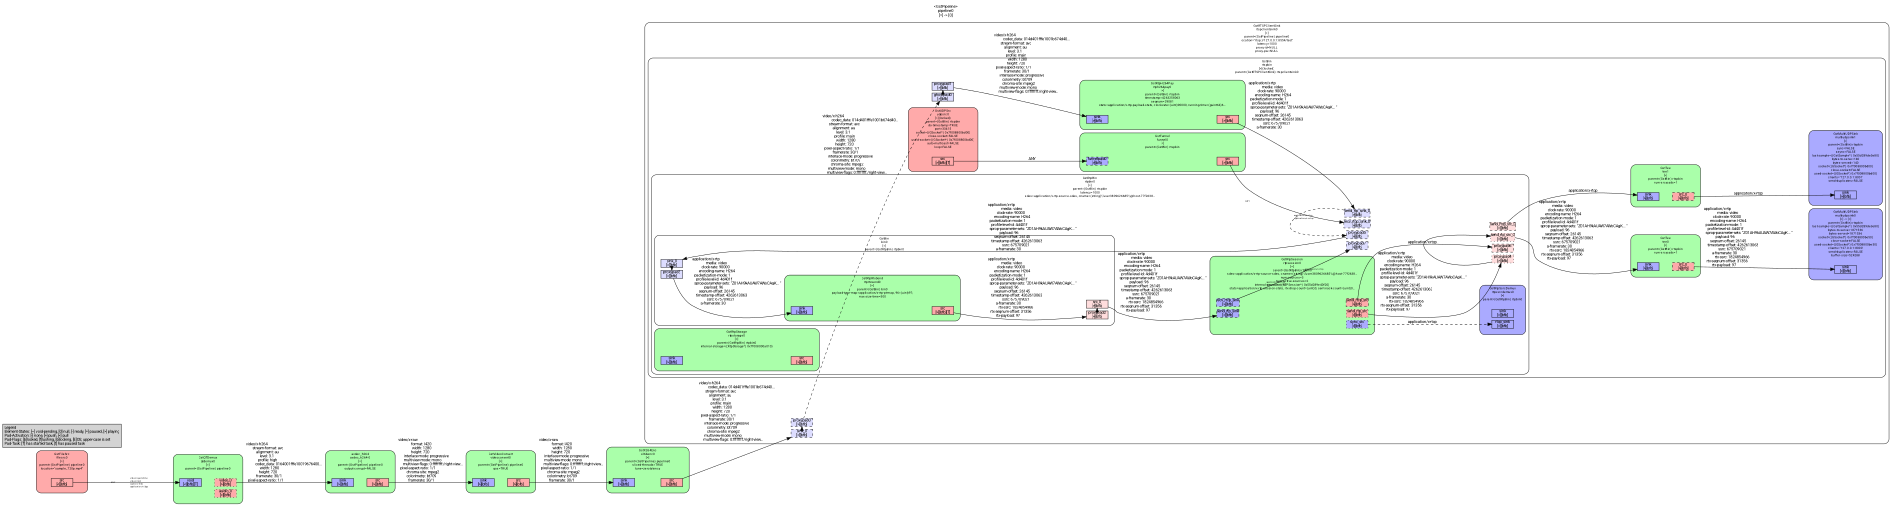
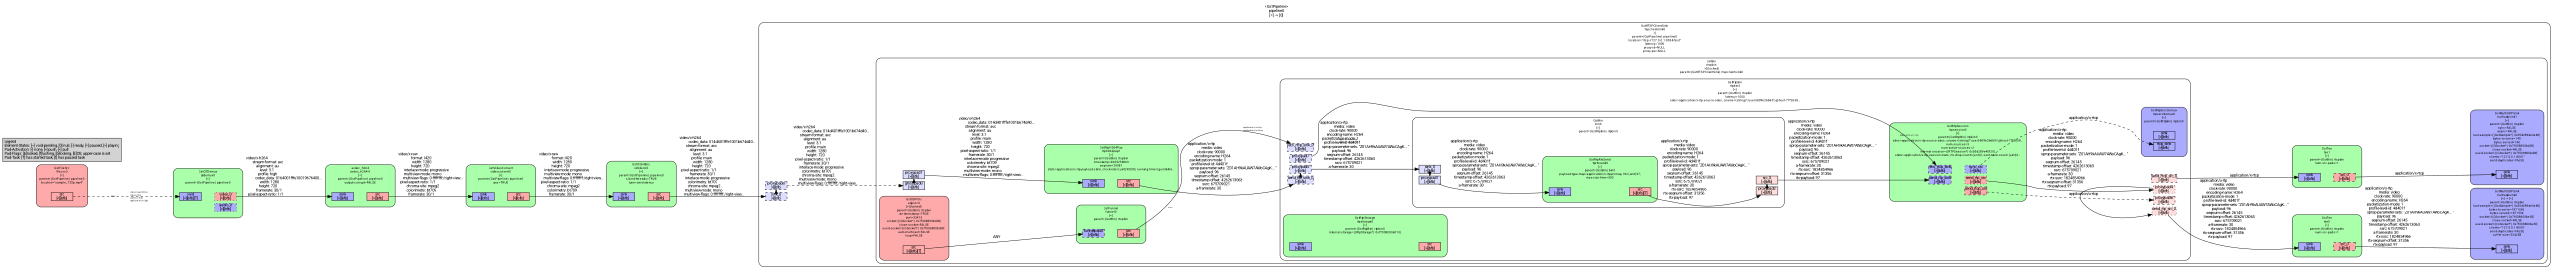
edge "send_rtcp_src [>][bfb]" -> "proxypad6 [>][bfb]": style solid -> dashed
edge "recv_rtcp_sink [>][bfb]" -> "proxypad7 [>][bfb]": reversed
edge "src [<][bfb]" -> "void [<][bfb][T]": style solid -> dashed
node "audio_0 [>][bfb]": fillcolor #ffaaaa -> #aaaaff
